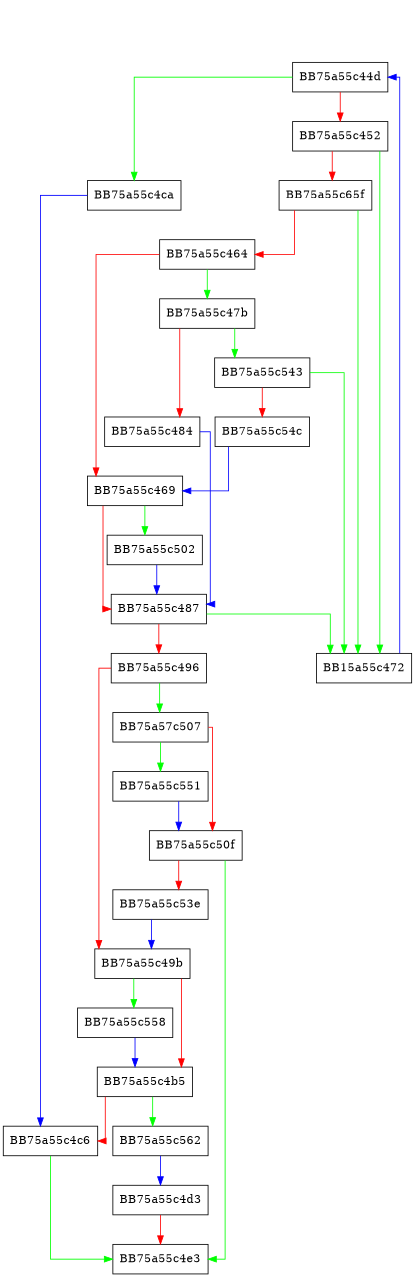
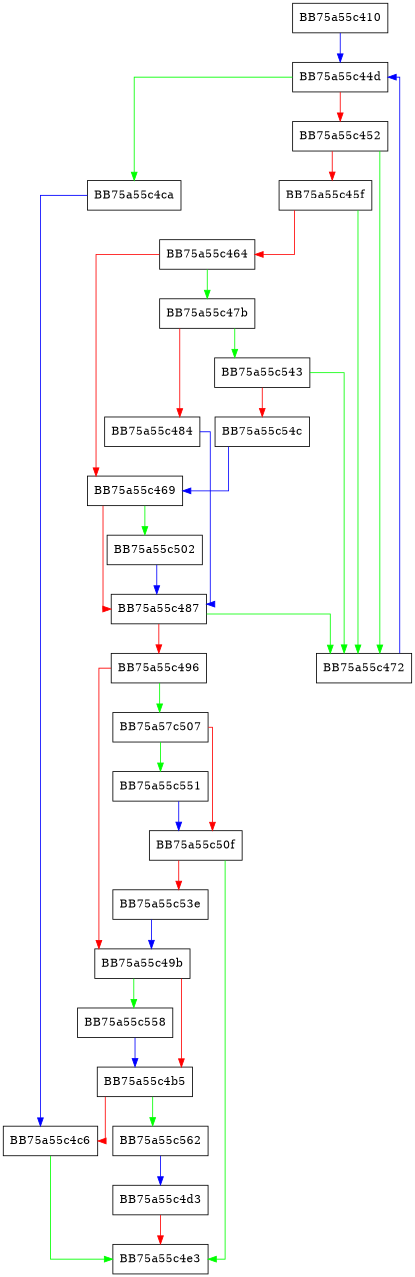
node "BB75a55c410": added
node "BB75a55c65f": label "BB75a55c65f" -> "BB75a55c45f"
node "BB15a55c472": label "BB15a55c472" -> "BB75a55c472"
